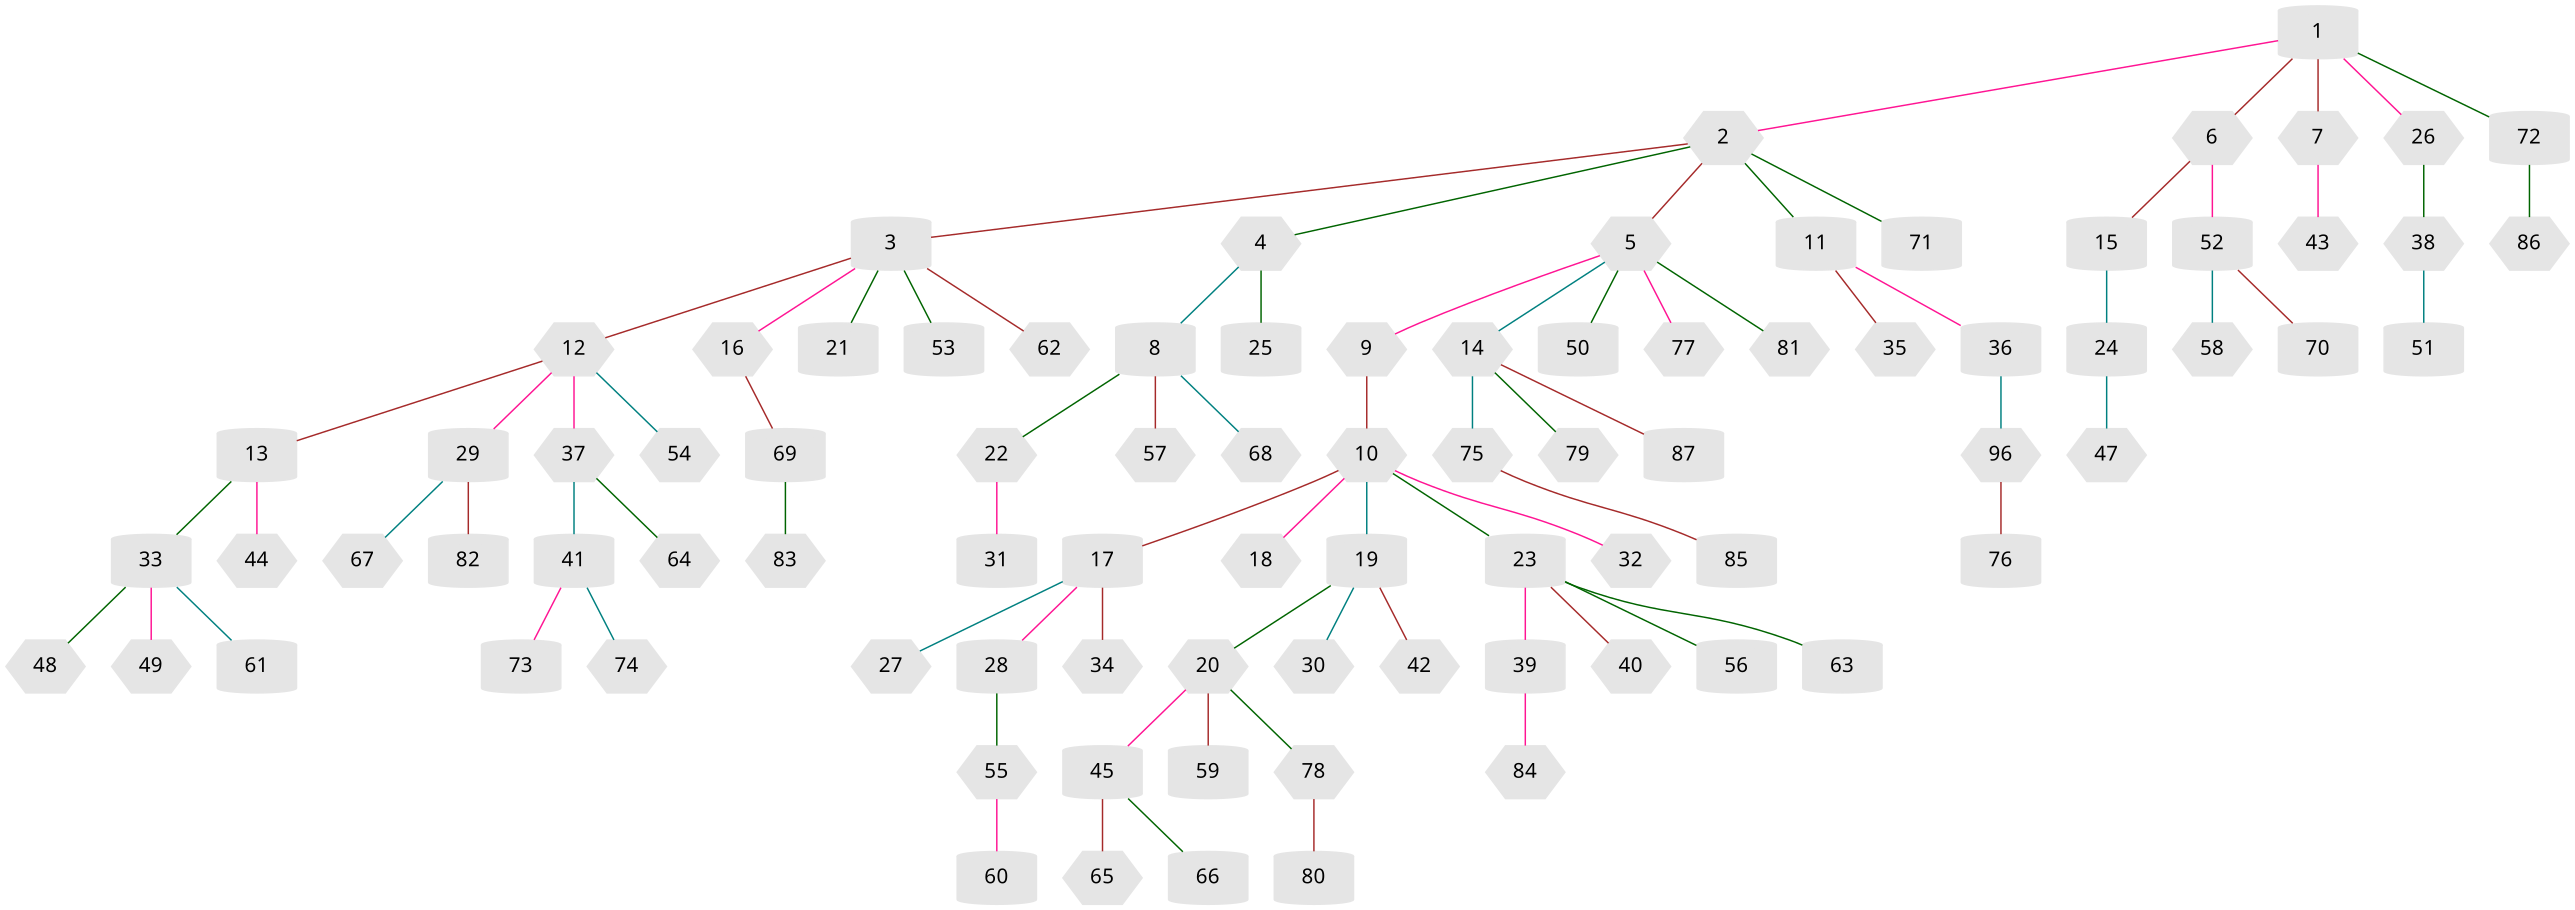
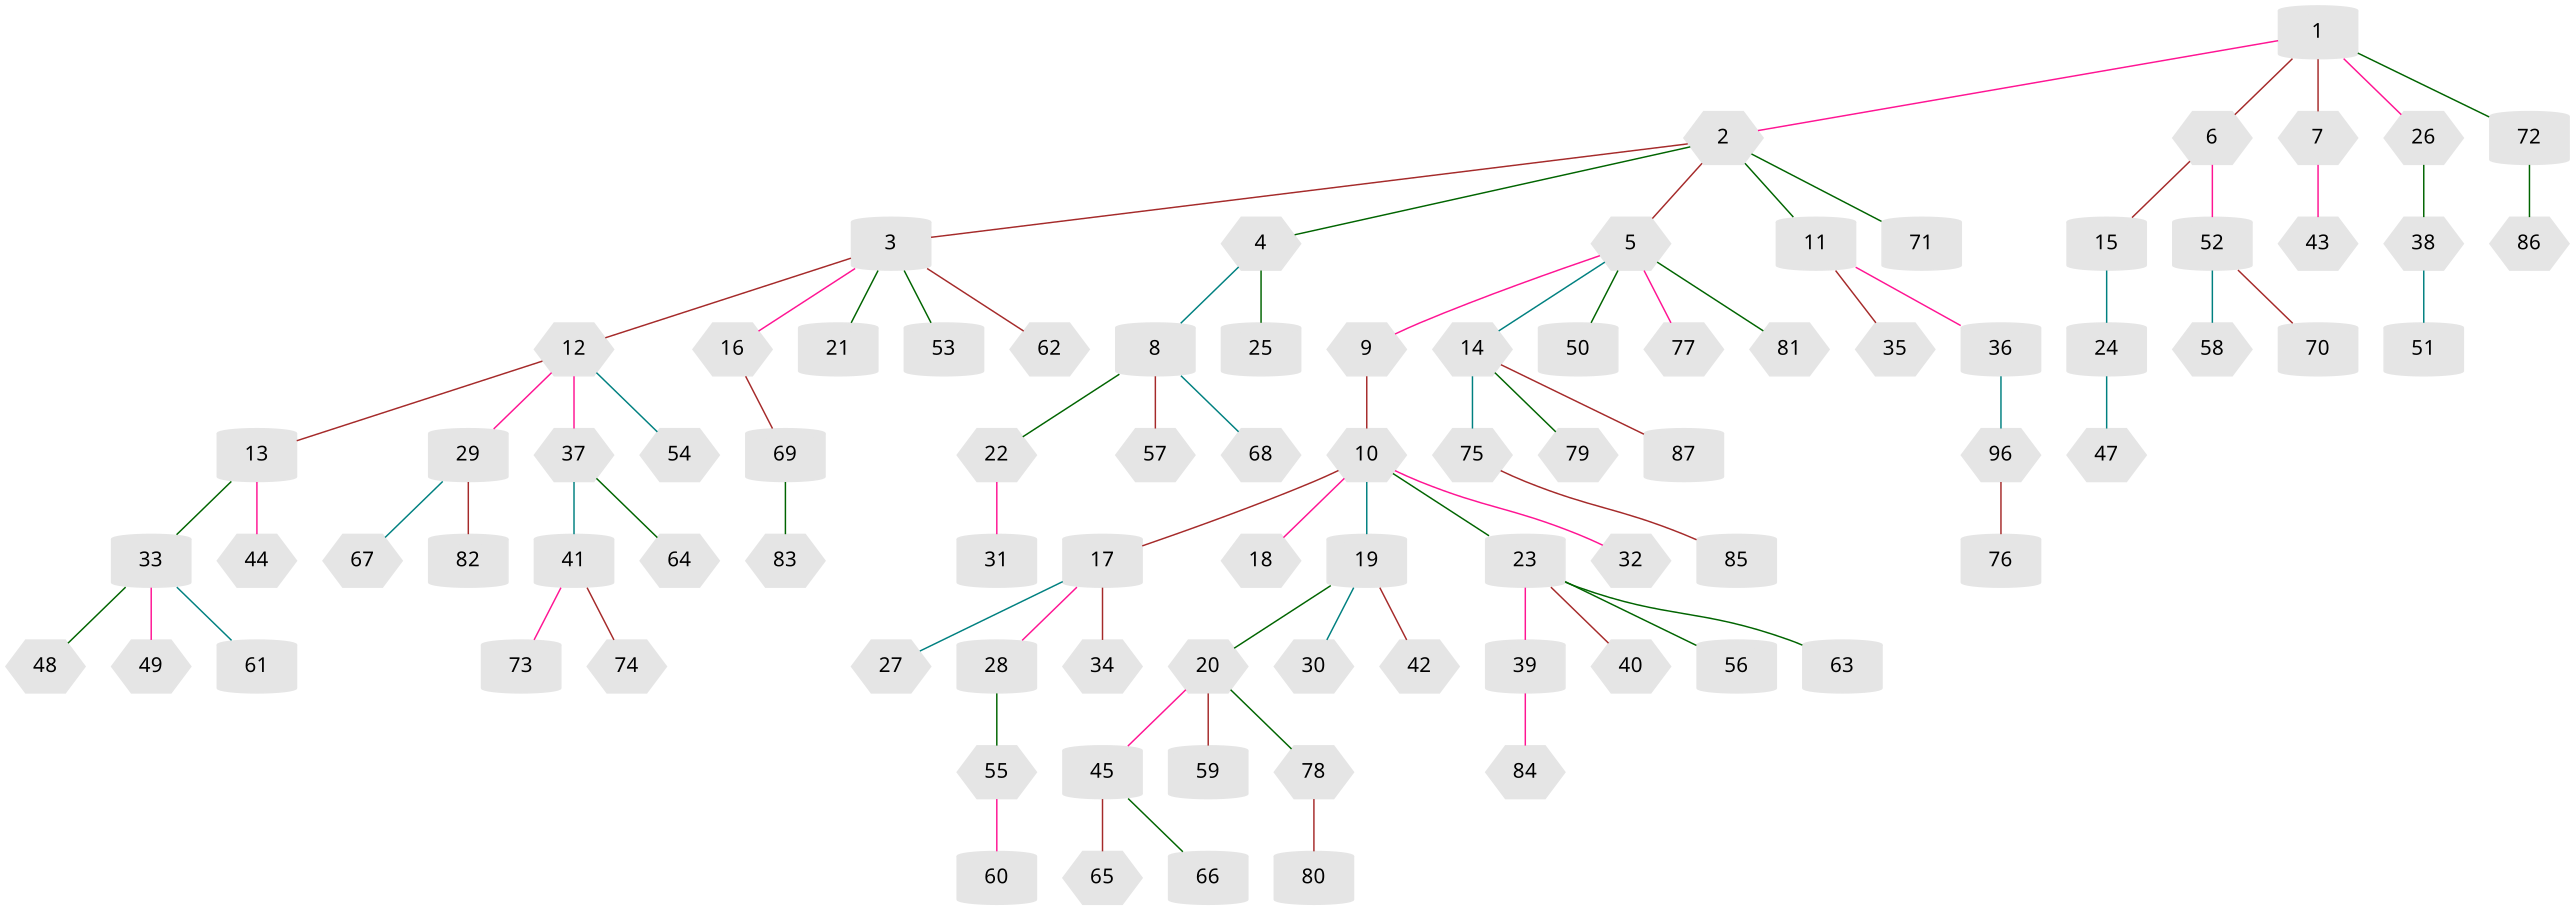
edge "41" -- "74": color teal -> brown
